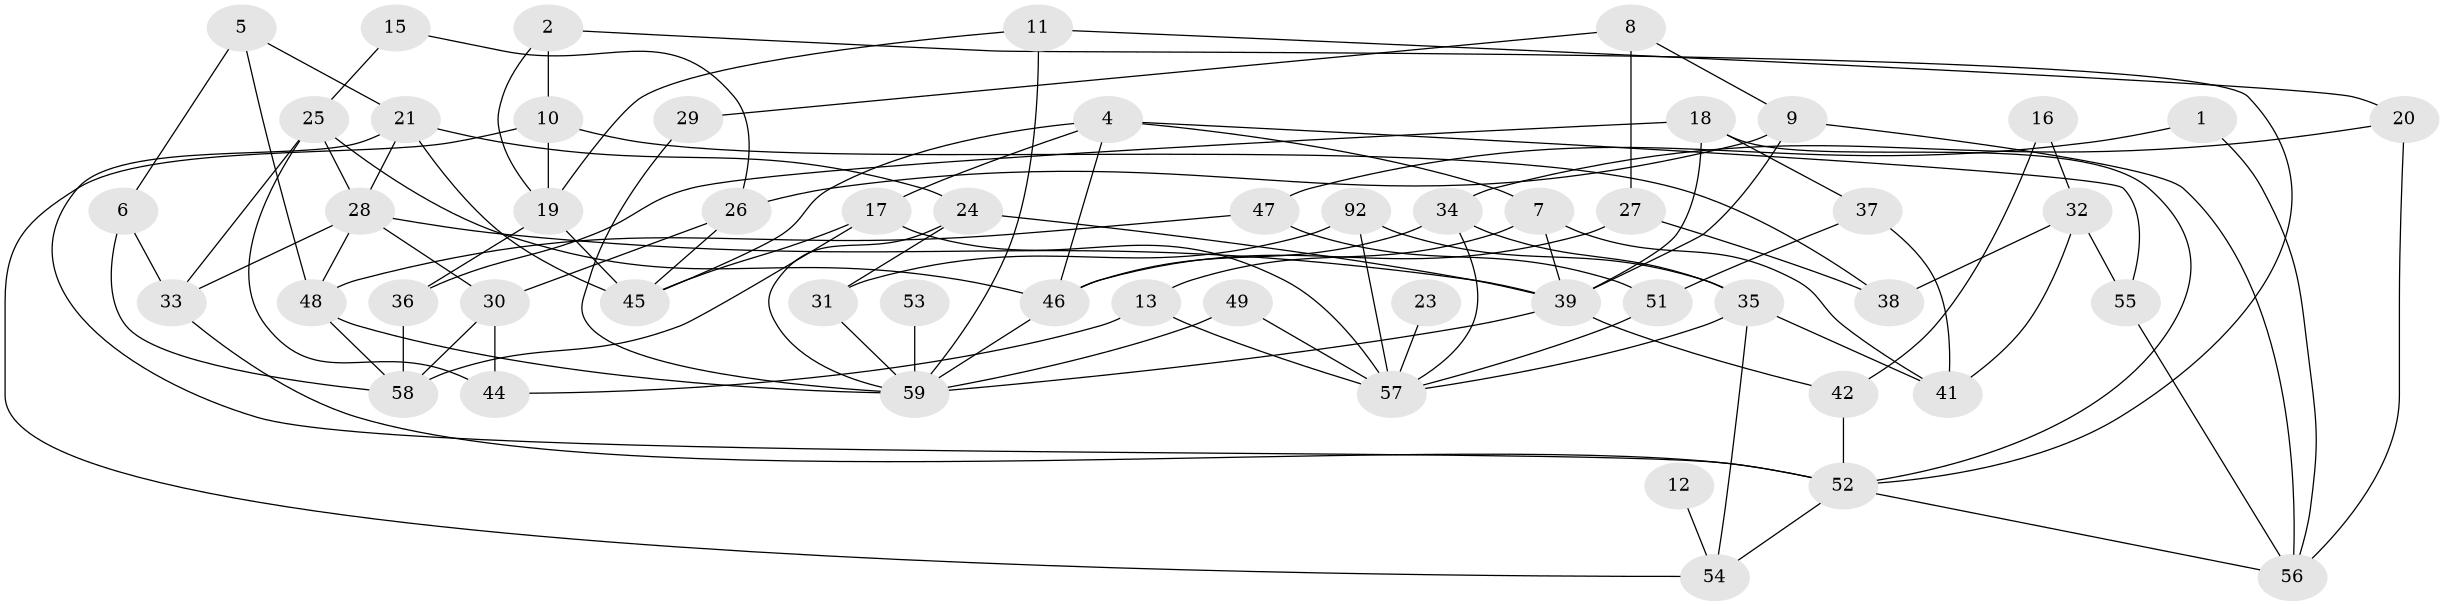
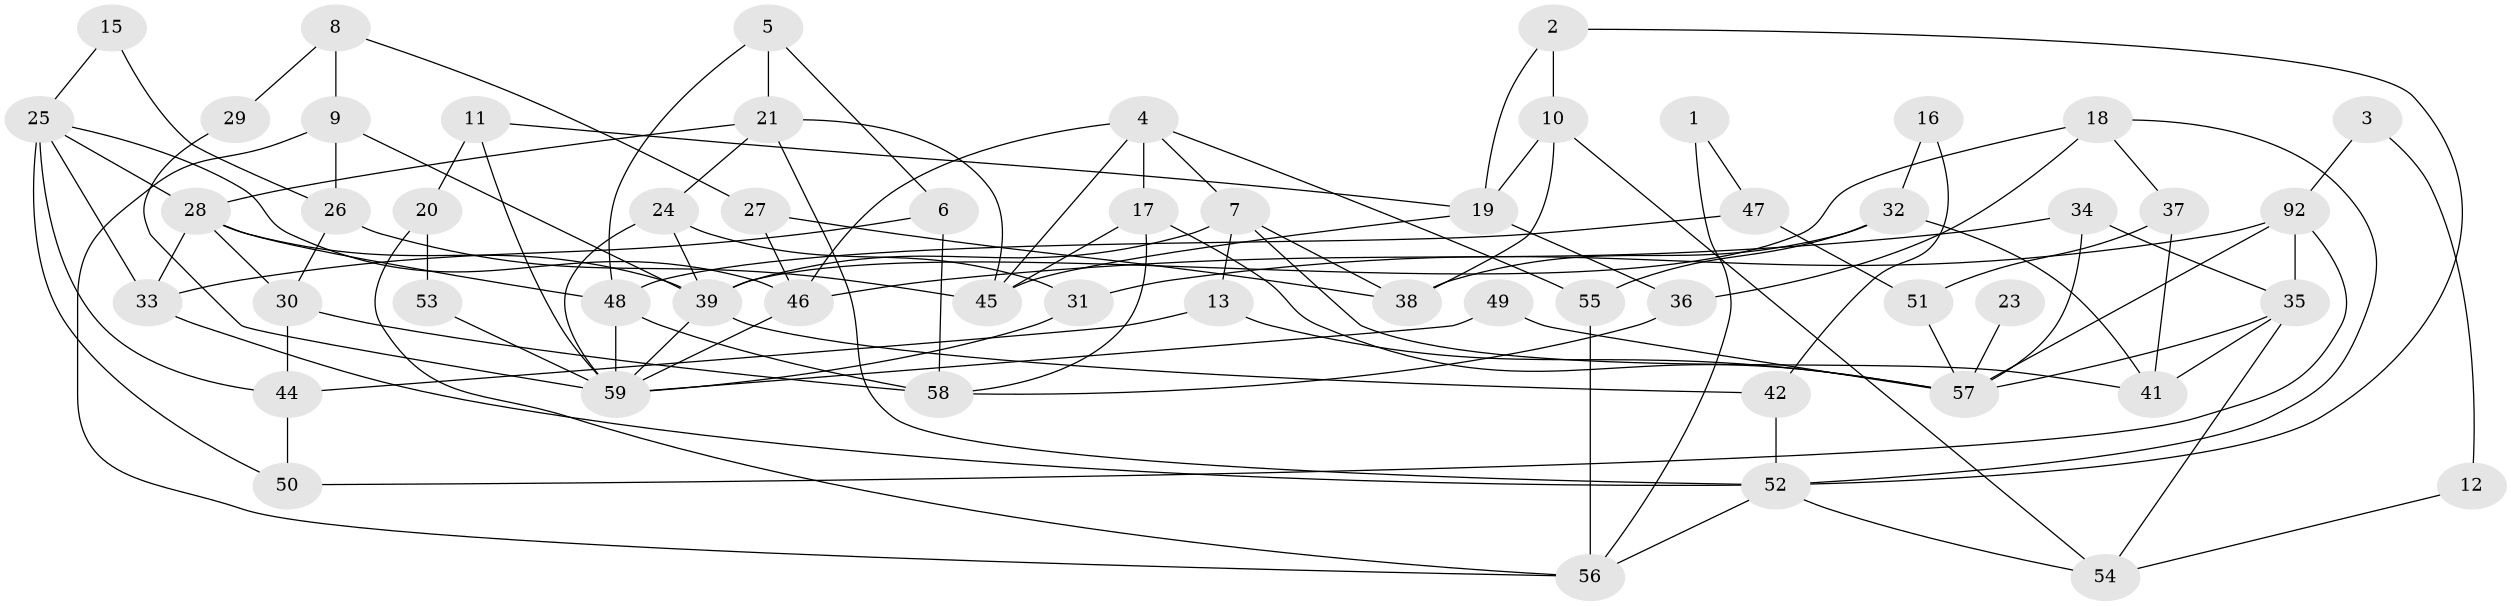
node "3": added
edge "20" -- "34": now "20" -- "53"
edge "7" -- "38": added
node "50": added
